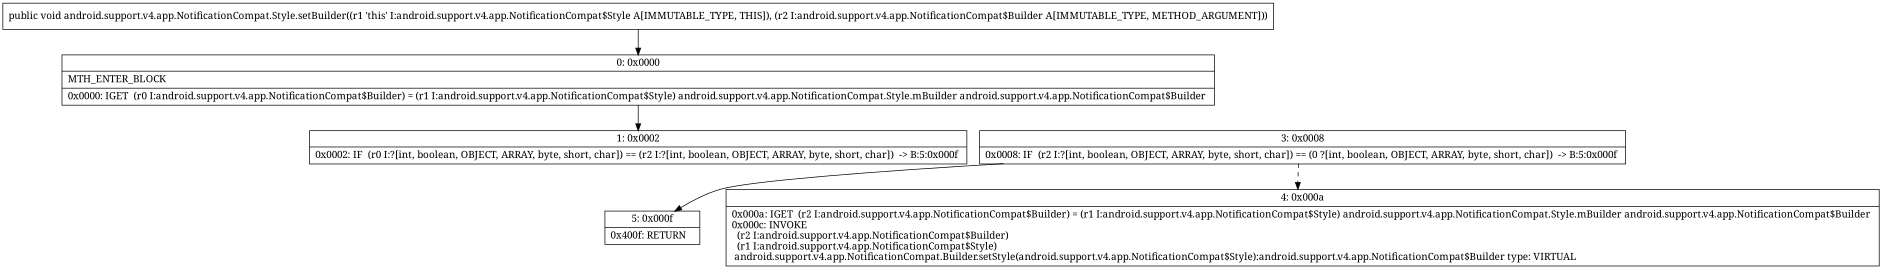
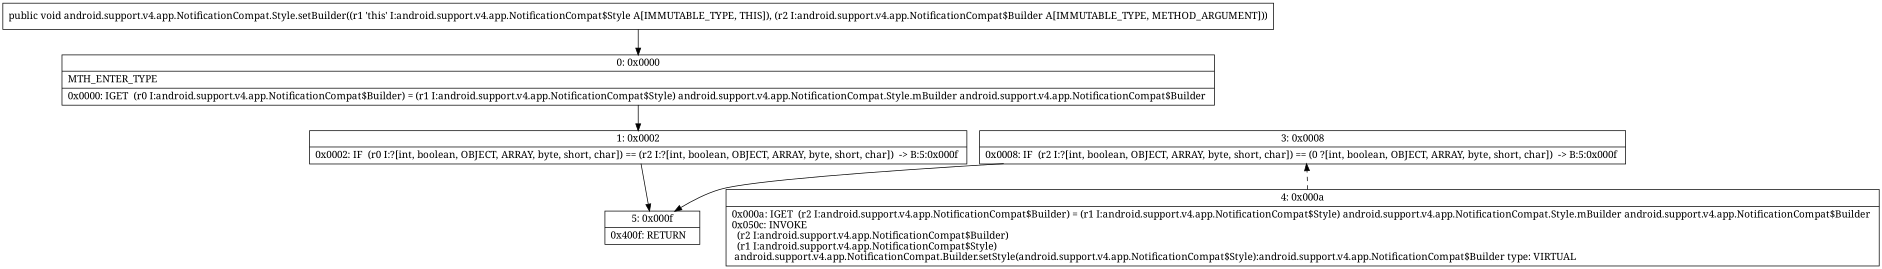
node "0: 0x0000": text "MTH_ENTER_BLOCK" -> "MTH_ENTER_TYPE"
edge "3: 0x0008" -> "4: 0x000a": reversed
edge "1: 0x0002" -> "5: 0x000f": added
node "4: 0x000a": text "0x000c: INVOKE" -> "0x050c: INVOKE"
